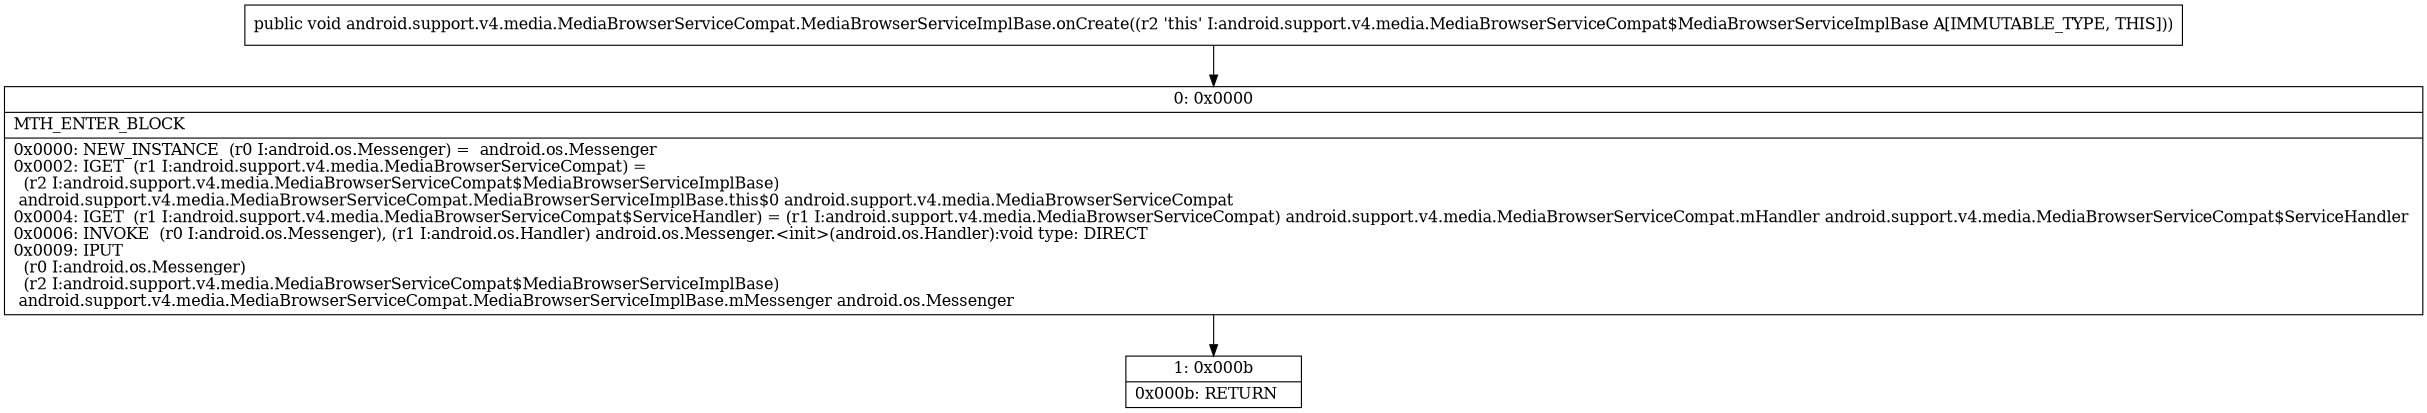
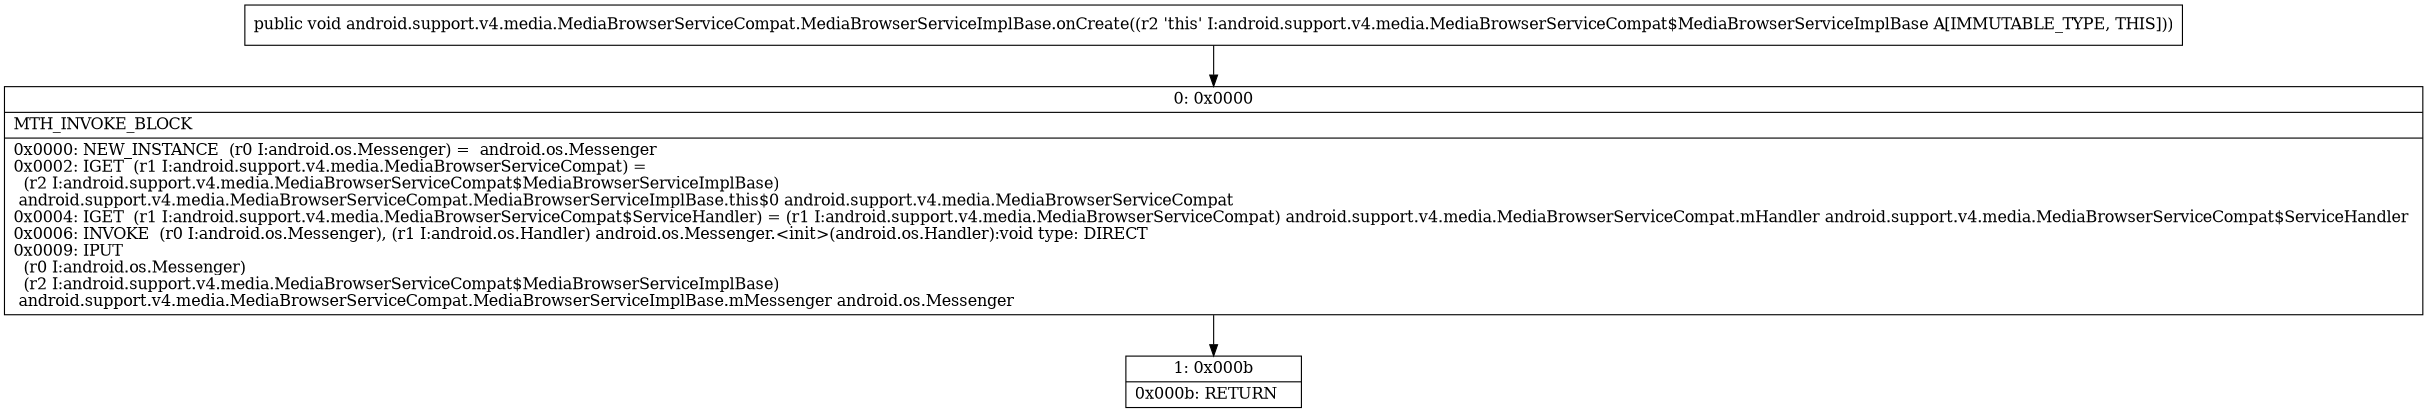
node "0: 0x0000": text "MTH_ENTER_BLOCK" -> "MTH_INVOKE_BLOCK"
